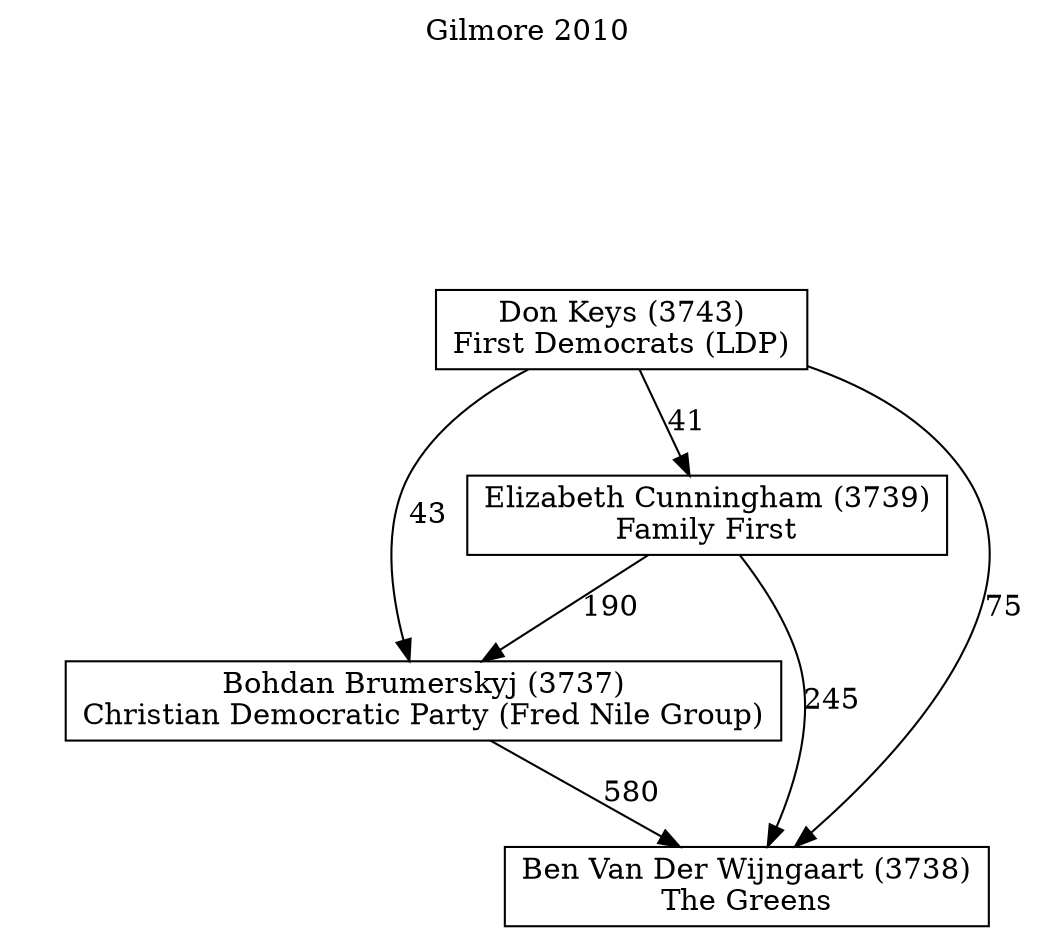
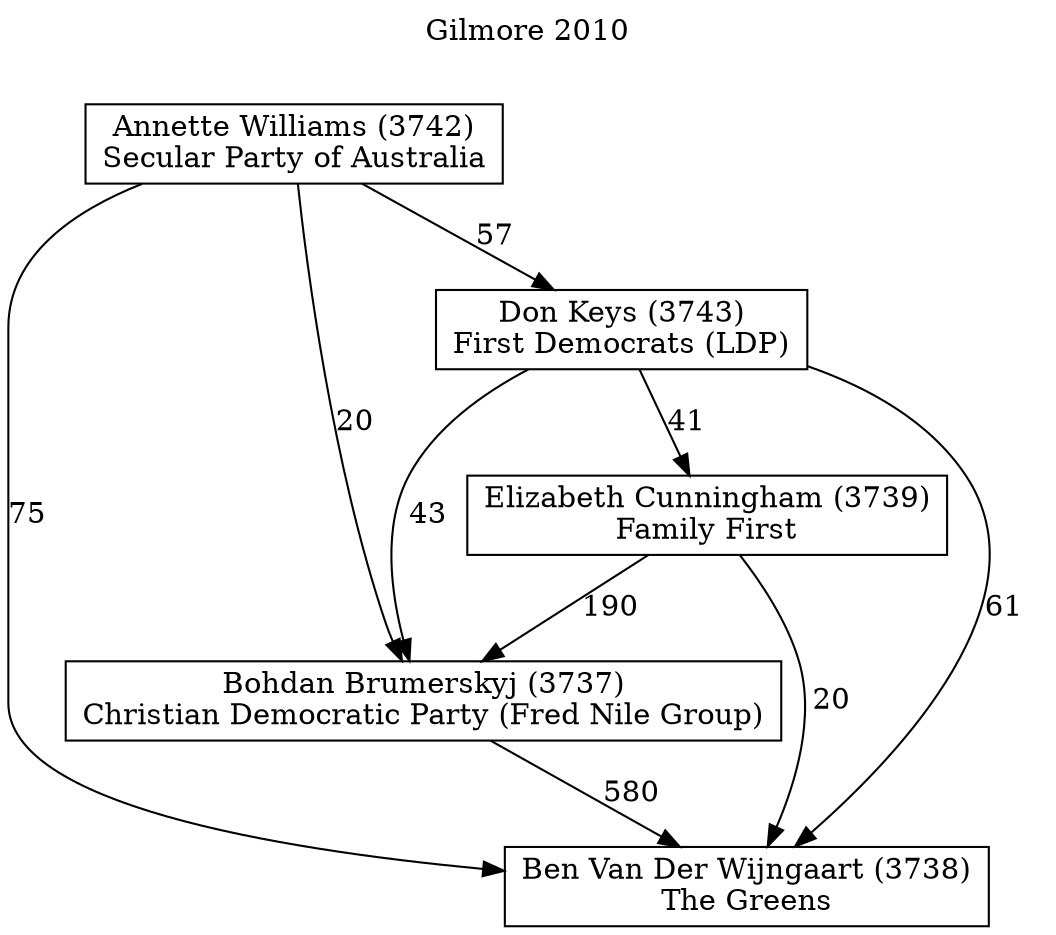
node "Annette Williams (3742) Secular Party of Australia": added
edge "Don Keys (3743) First Democrats (LDP)" -> "Ben Van Der Wijngaart (3738) The Greens": label "75" -> "61"
edge "Elizabeth Cunningham (3739) Family First" -> "Ben Van Der Wijngaart (3738) The Greens": label "245" -> "20"
